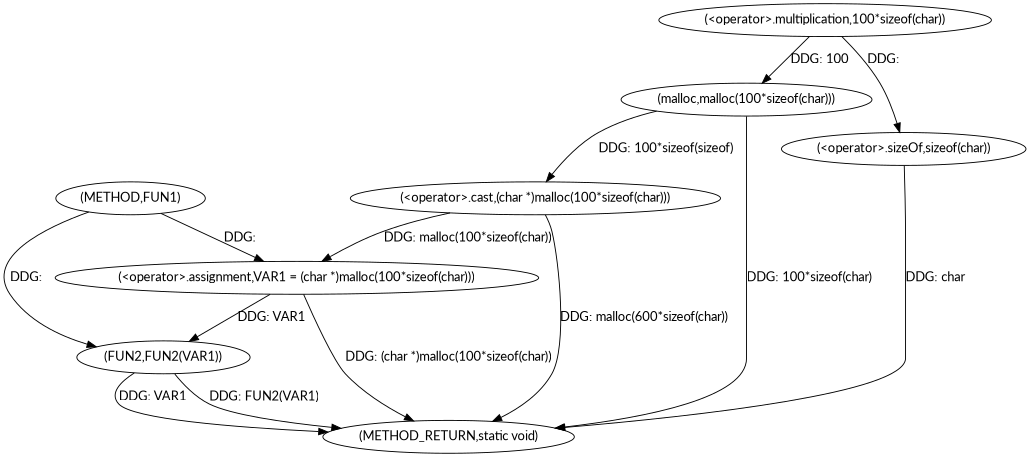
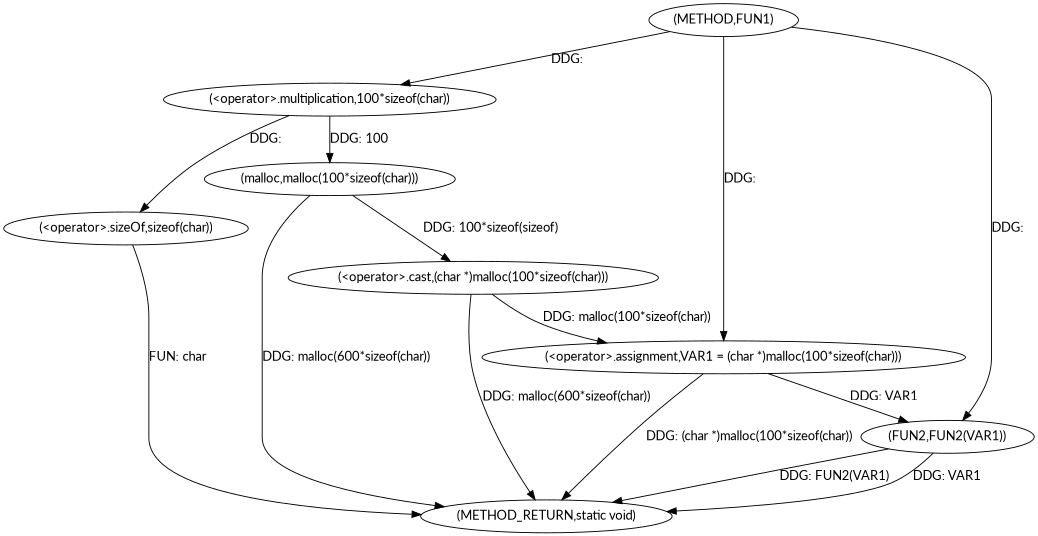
edge "(METHOD,FUN1)" -> "(<operator>.multiplication,100*sizeof(char))": added, label "DDG:"
edge "(malloc,malloc(100*sizeof(char)))" -> "(METHOD_RETURN,static void)": label "DDG: 100*sizeof(char)" -> "DDG: malloc(600*sizeof(char))"
edge "(<operator>.sizeOf,sizeof(char))" -> "(METHOD_RETURN,static void)": label "DDG: char" -> "FUN: char"
